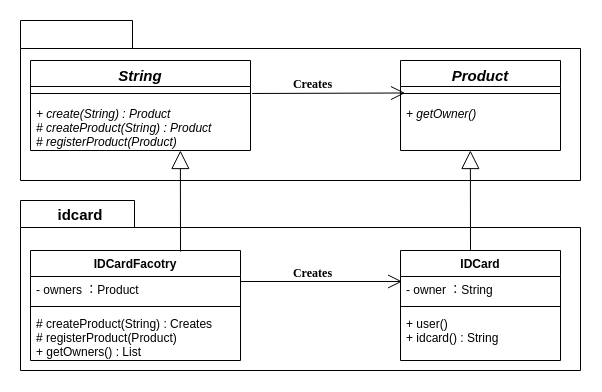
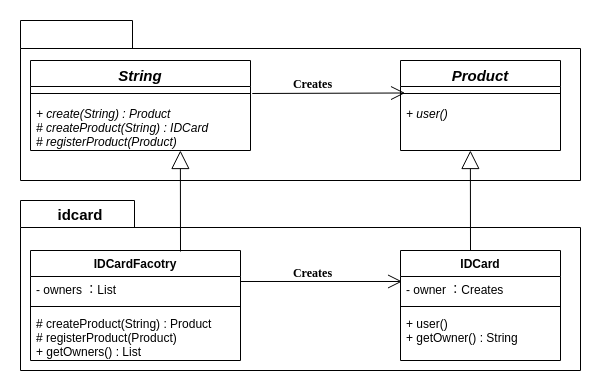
node "+ create(String) : Product # createProduct(String) : Product # registerProduct(Product)": label "+ create(String) : Product # createProduct(String) : Product # registerProduct(Product)" -> "+ create(String) : Product # createProduct(String) : IDCard # registerProduct(Product)"
node "+ getOwner()": label "+ getOwner()" -> "+ user()"
node "- owners ：Product": label "- owners ：Product" -> "- owners ：List"
node "- owner ：String": label "- owner ：String" -> "- owner ：Creates"
node "# createProduct(String) : Creates # registerProduct(Product) + getOwners() : List": label "# createProduct(String) : Creates # registerProduct(Product) + getOwners() : List" -> "# createProduct(String) : Product # registerProduct(Product) + getOwners() : List"
node "+ user() + idcard() : String": label "+ user() + idcard() : String" -> "+ user() + getOwner() : String"
